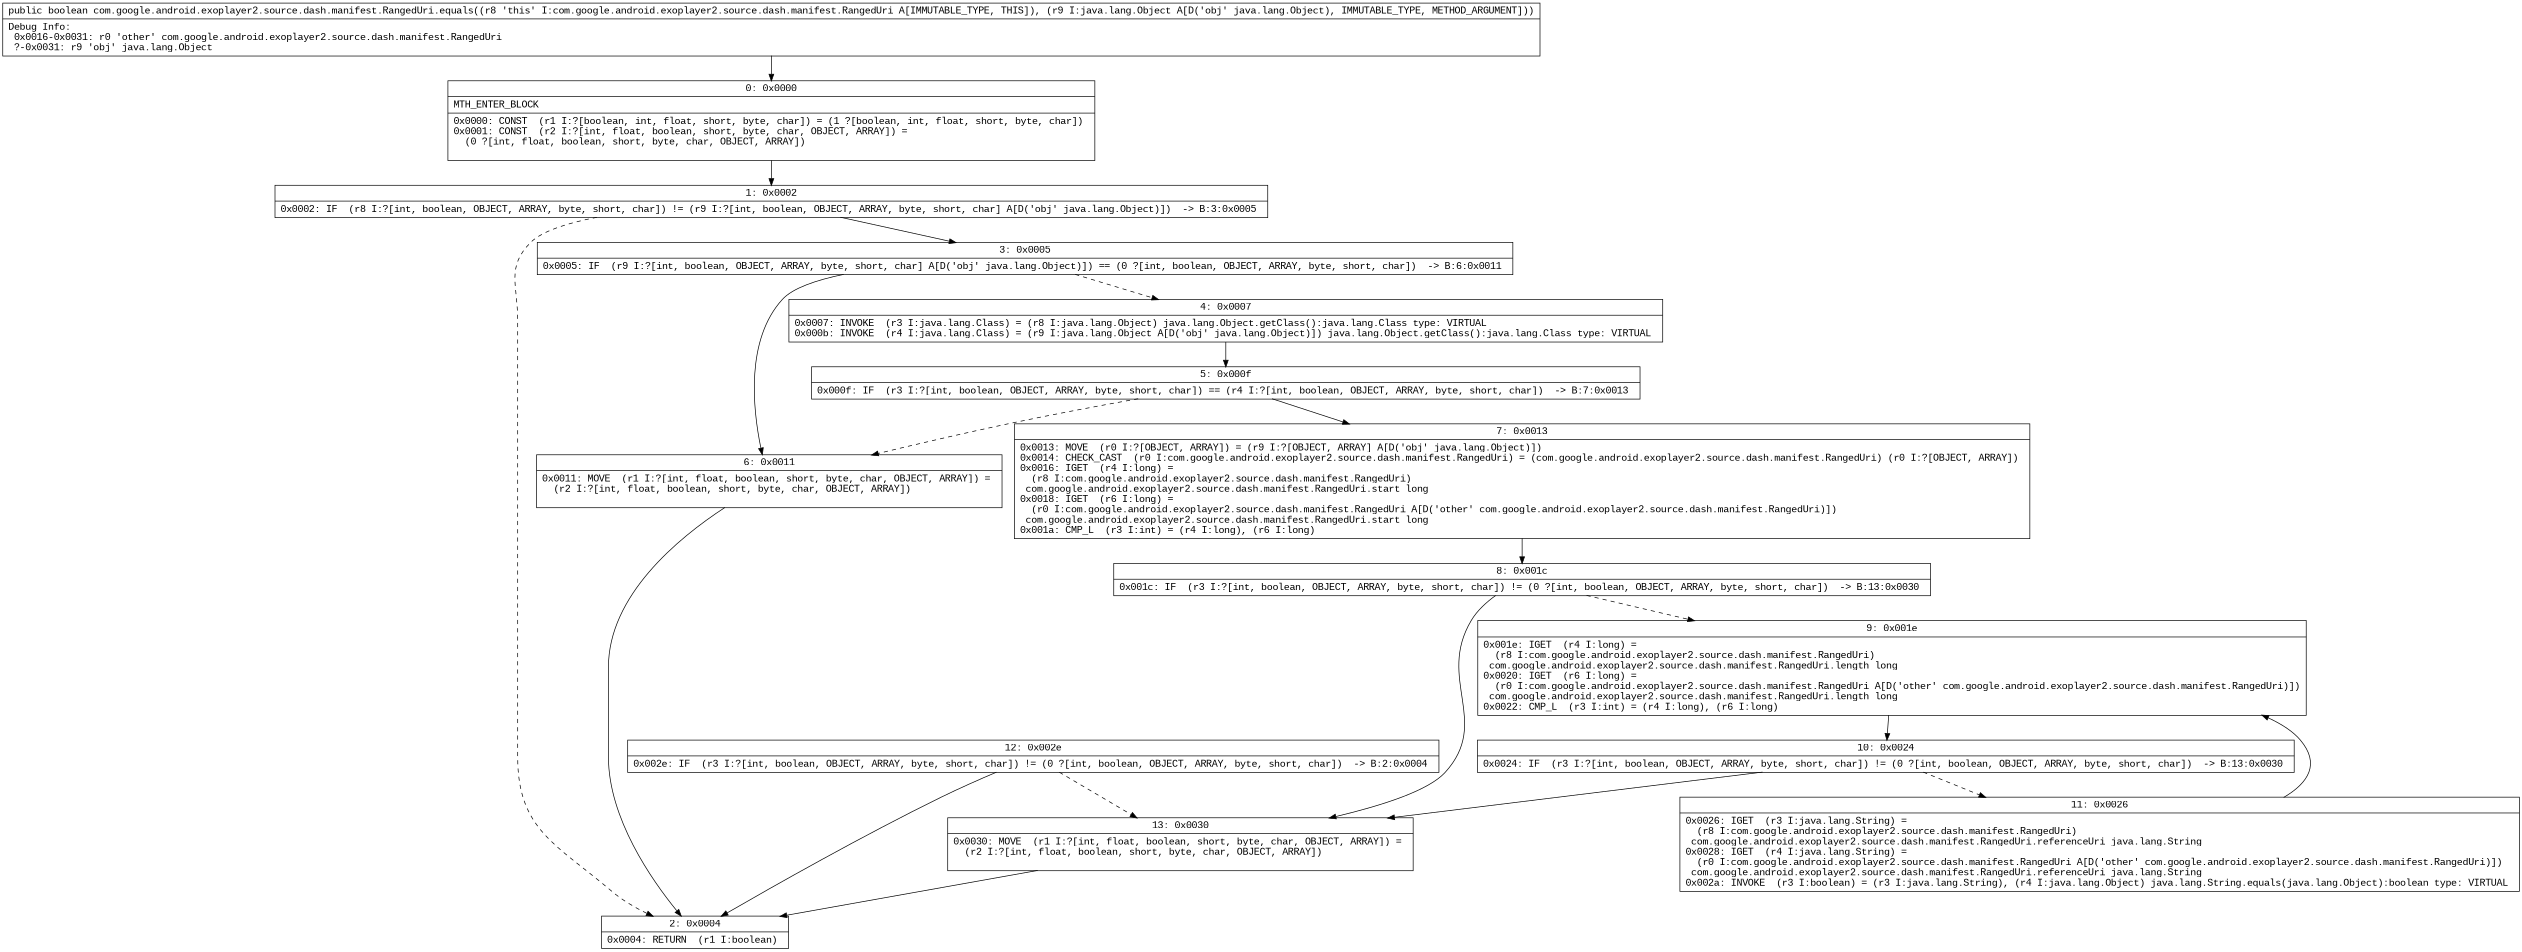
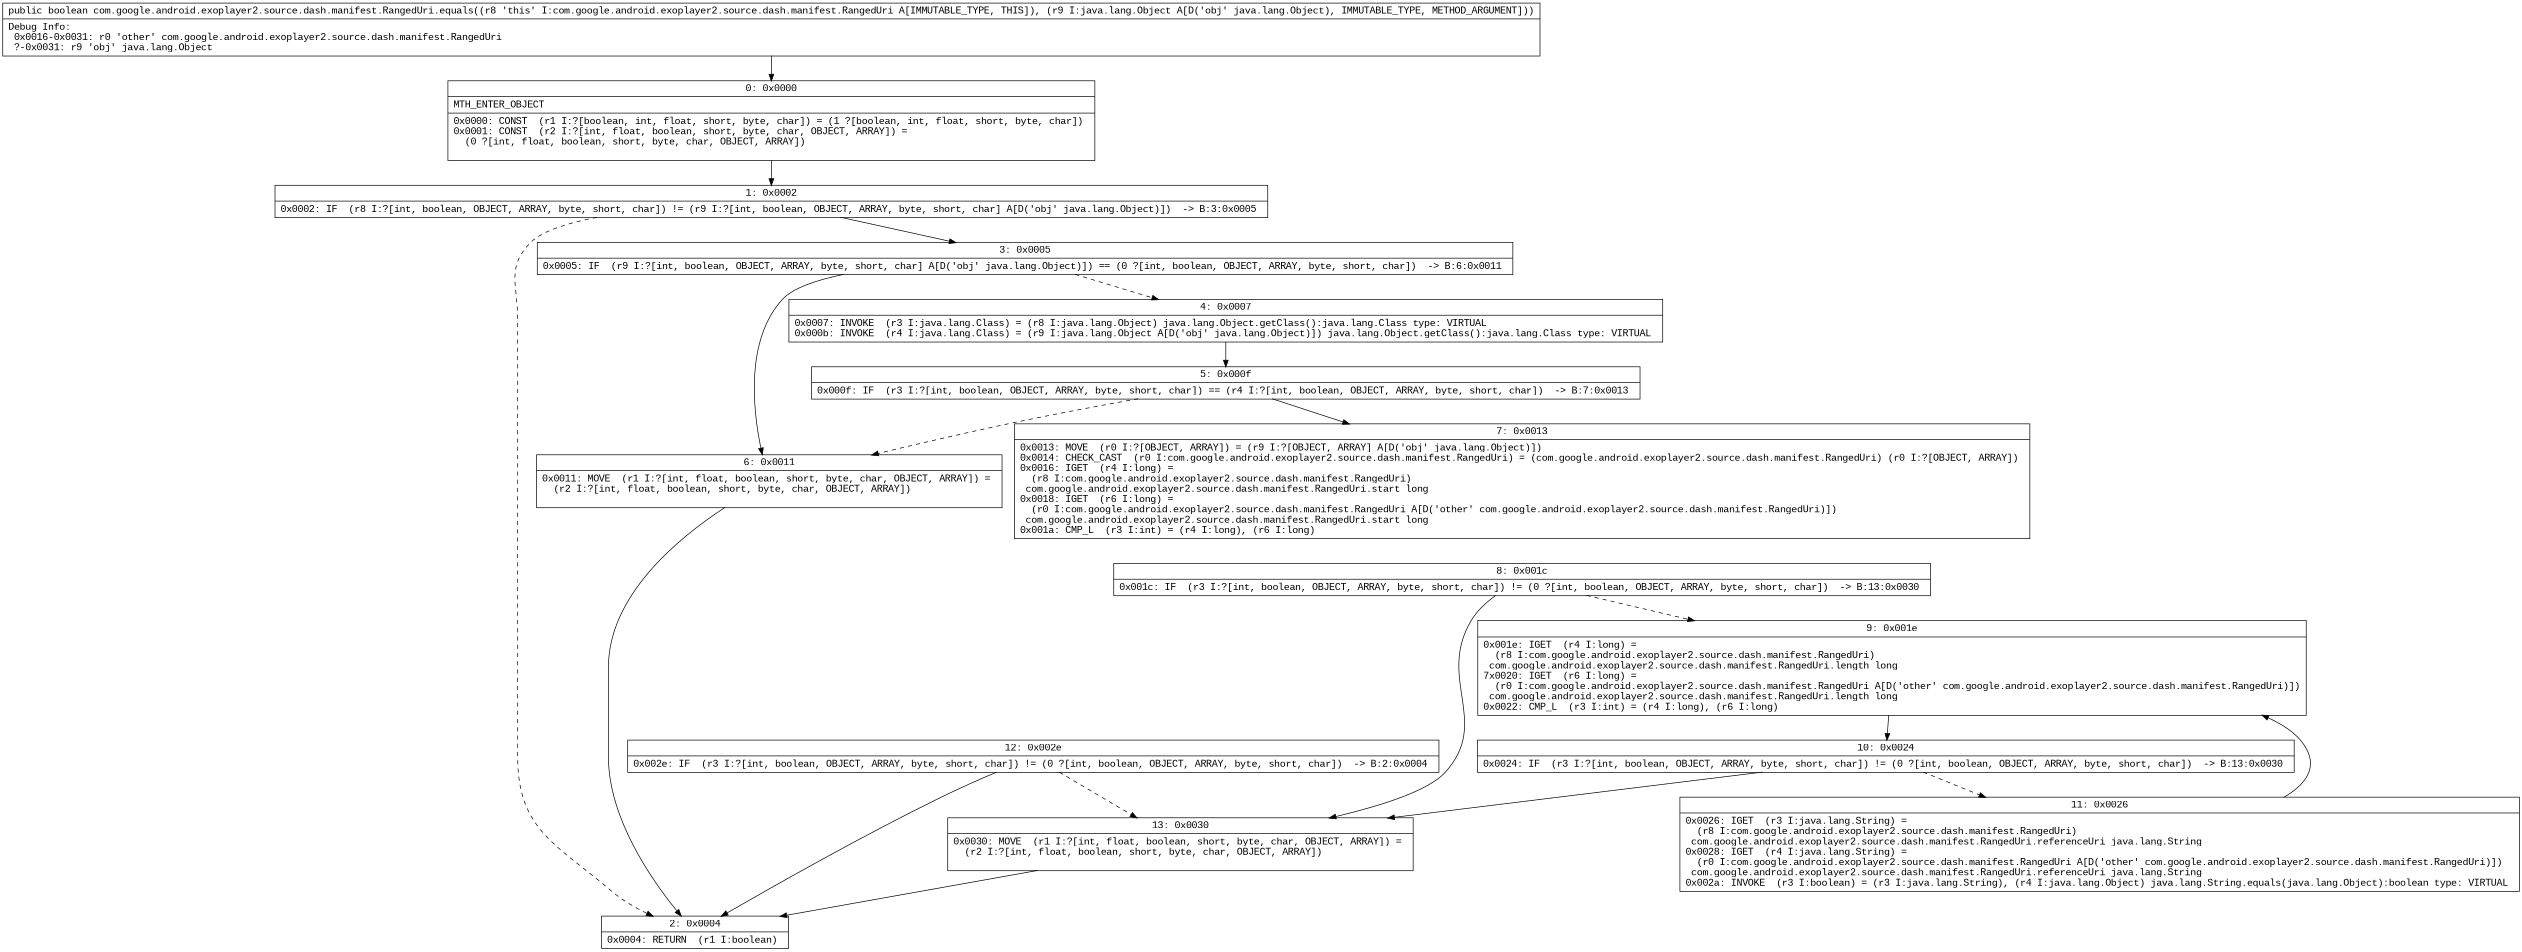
node "0: 0x0000": text "MTH_ENTER_BLOCK" -> "MTH_ENTER_OBJECT"
edge "7: 0x0013" -> "8: 0x001c": removed
node "9: 0x001e": text "0x0020: IGET  (r6 I:long) =" -> "7x0020: IGET  (r6 I:long) ="
